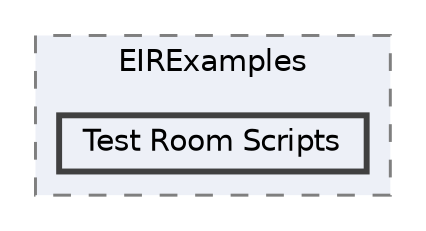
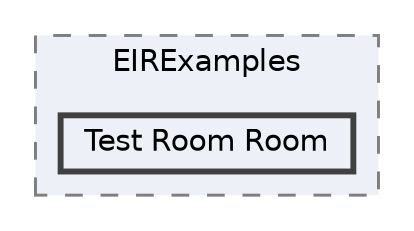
node "Test Room Scripts": label "Test Room Scripts" -> "Test Room Room"
